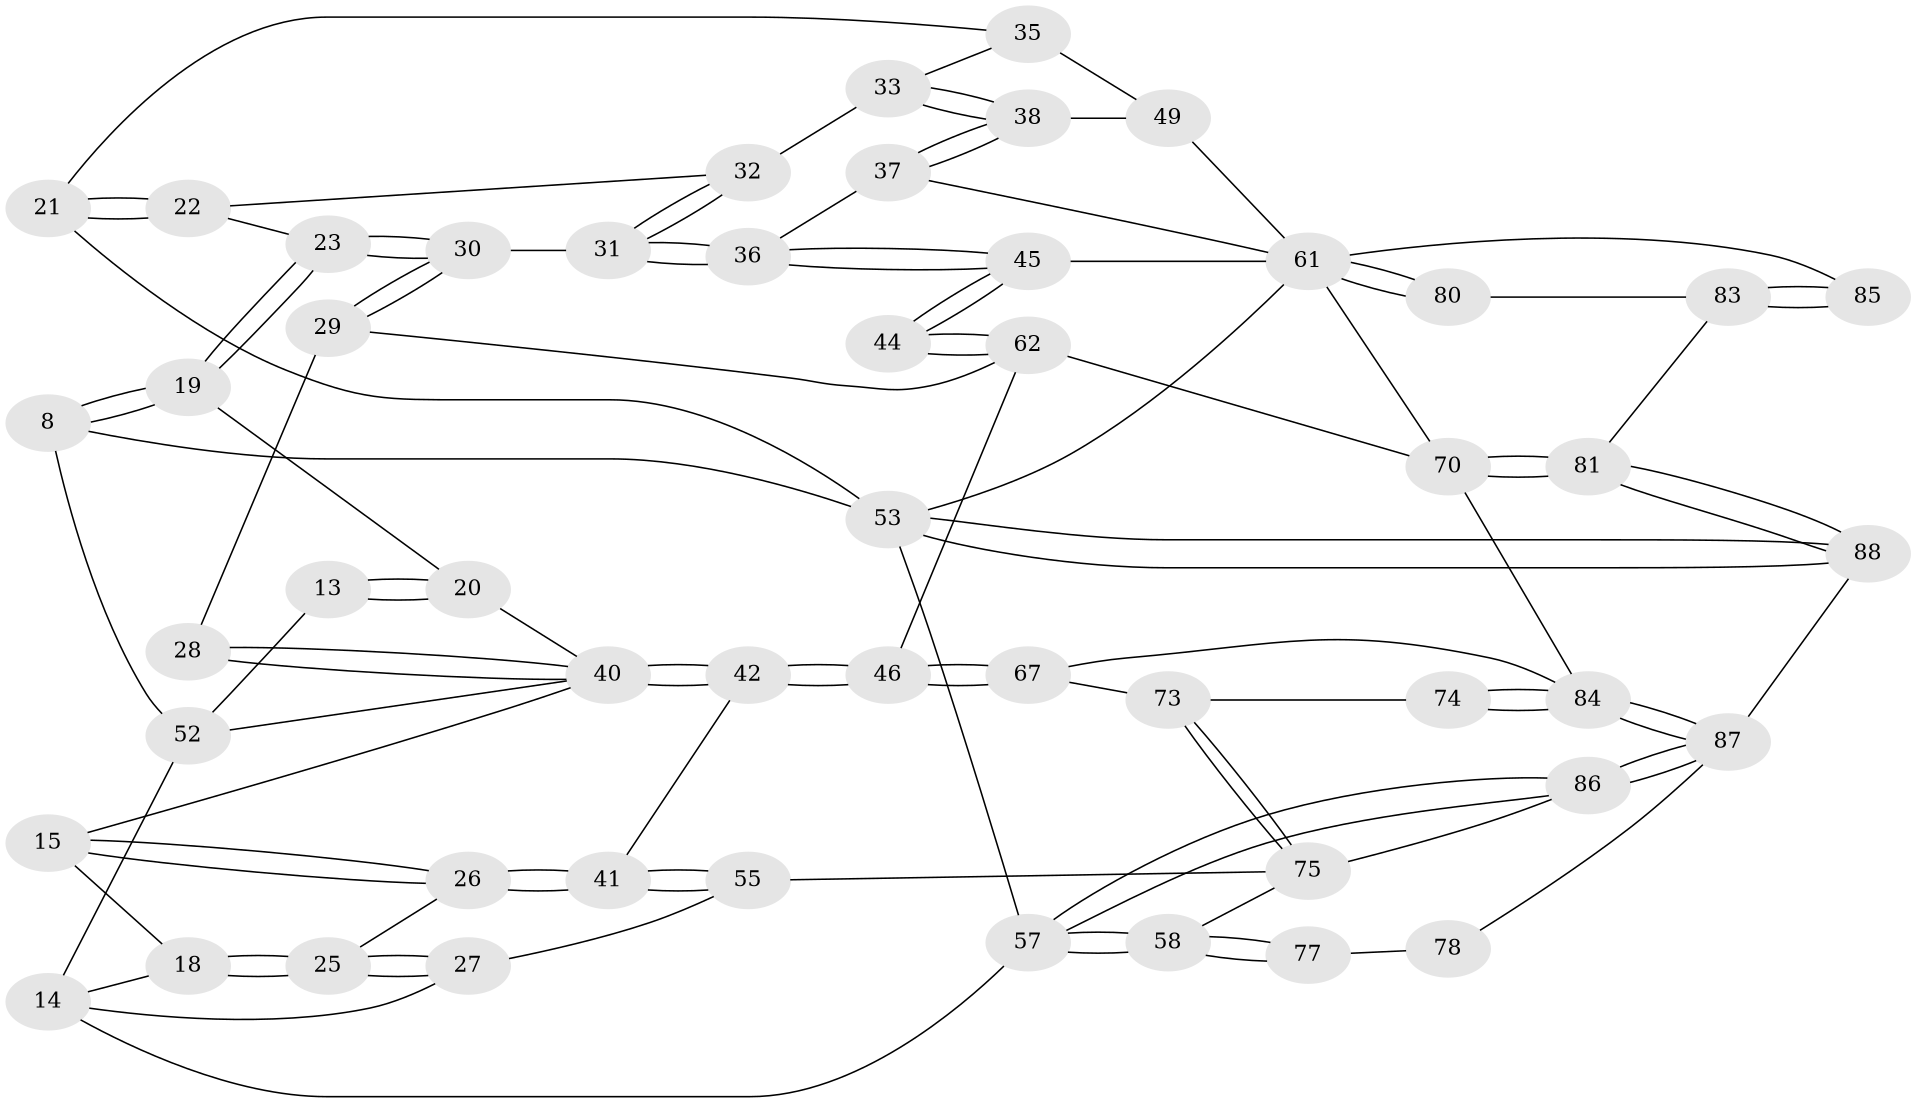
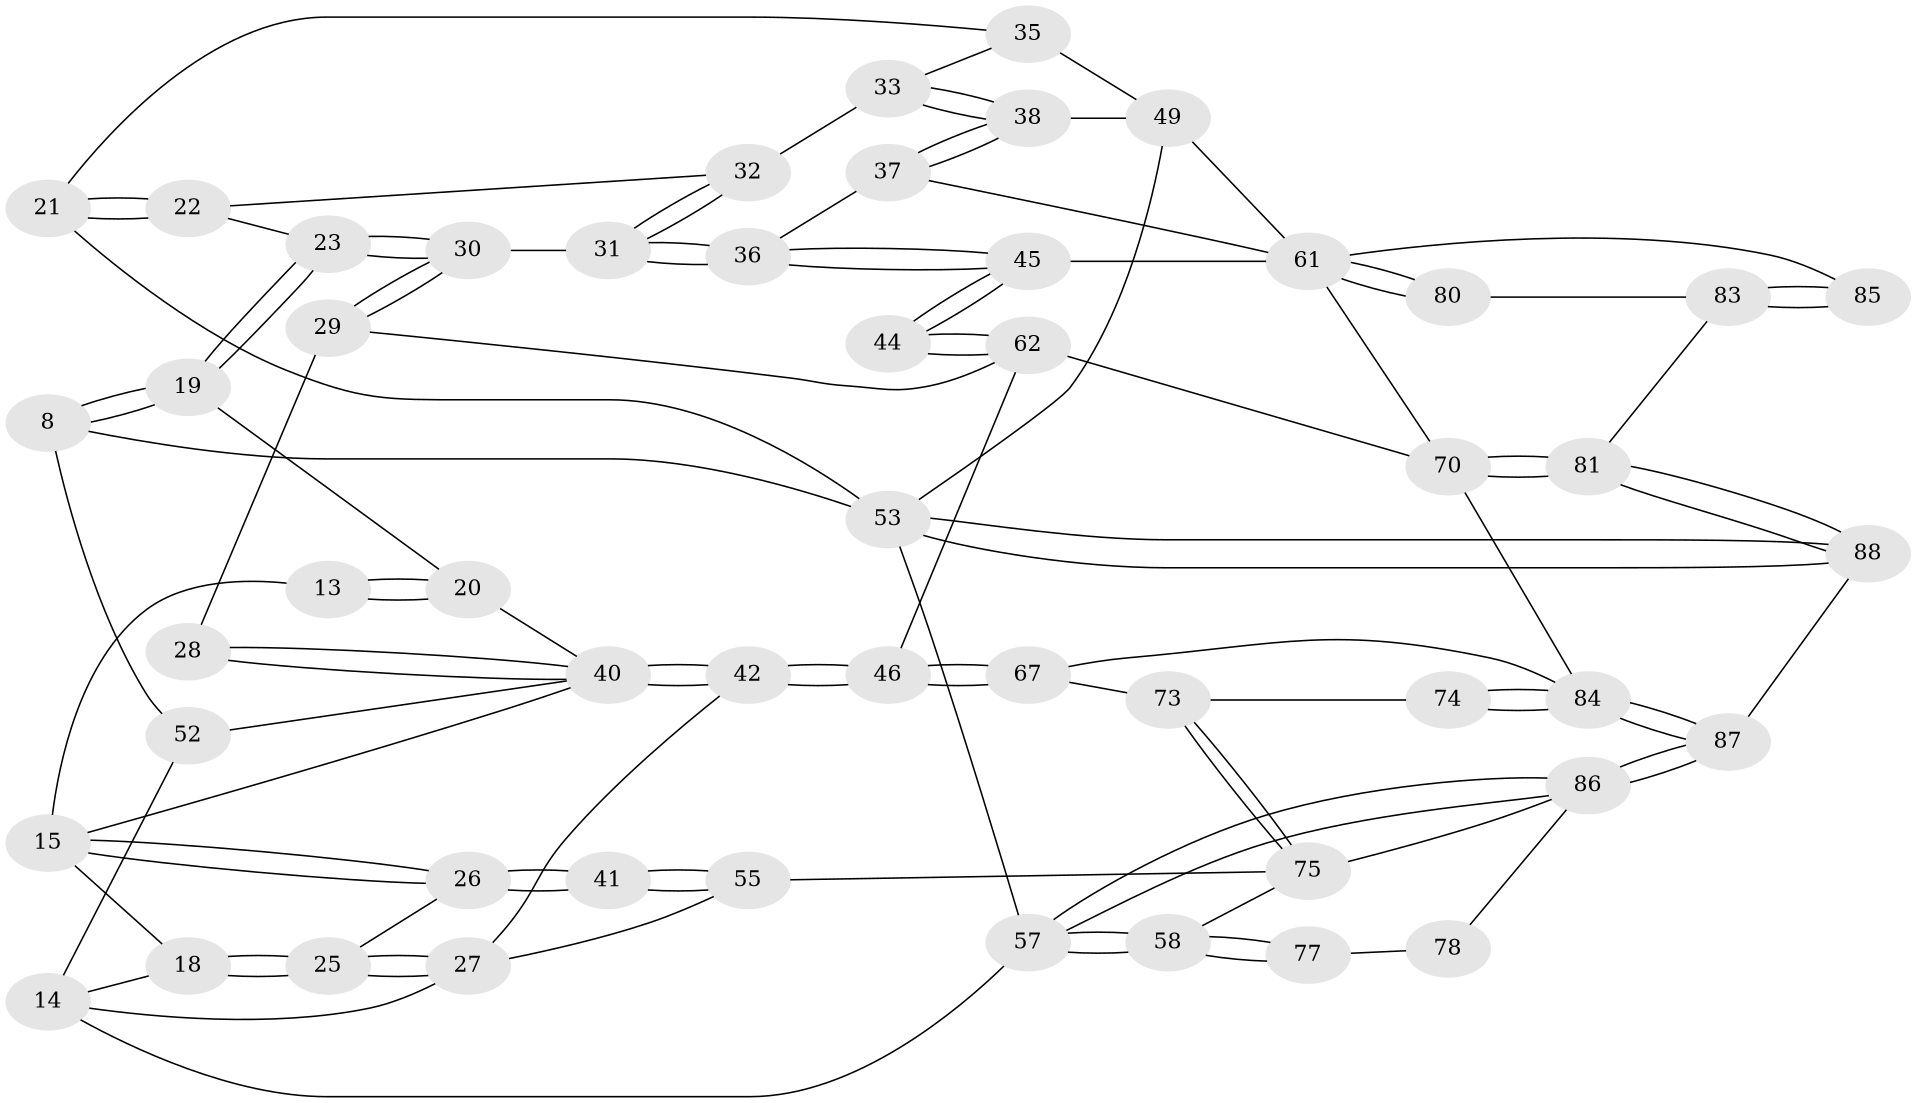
edge "61" -- "53": now "49" -- "53"
edge "13" -- "52": now "13" -- "15"
edge "42" -- "41": now "42" -- "27"
edge "87" -- "78": now "86" -- "78"
